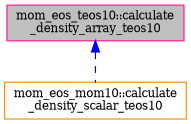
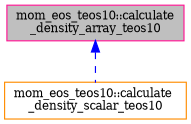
node "mom_eos_mom10::calculate _density_scalar_teos10": label "mom_eos_mom10::calculate _density_scalar_teos10" -> "mom_eos_teos10::calculate _density_scalar_teos10"
